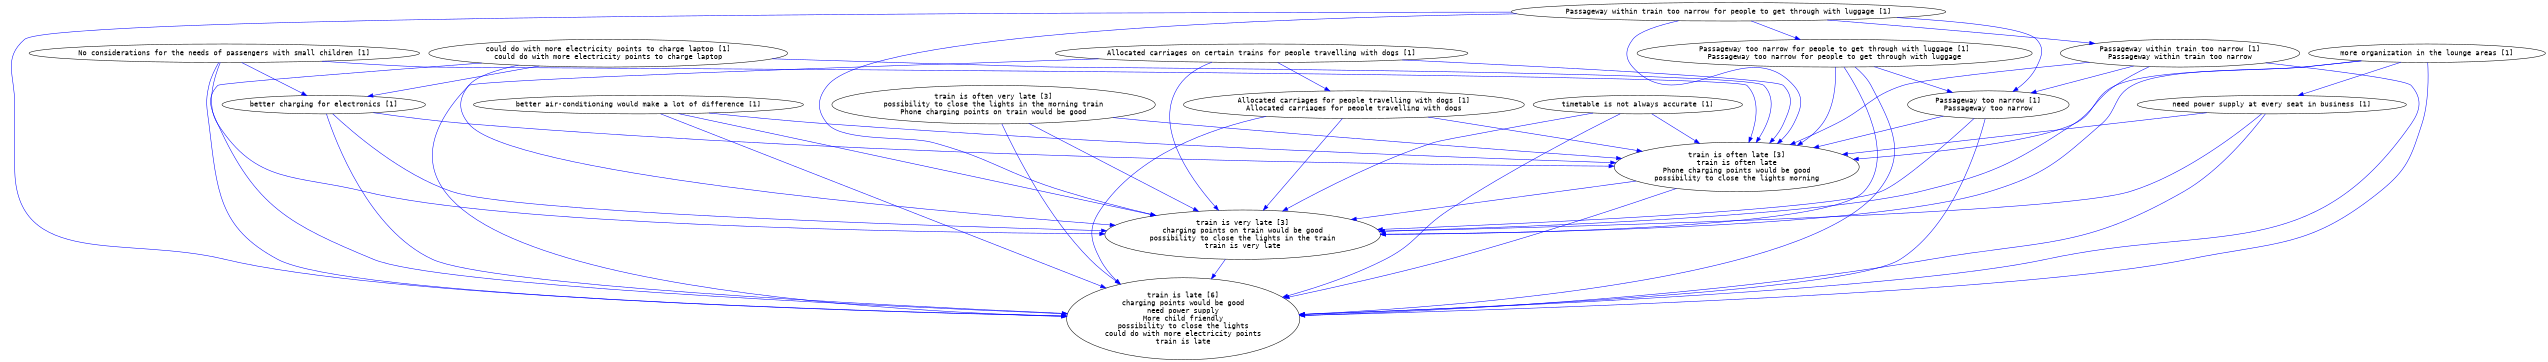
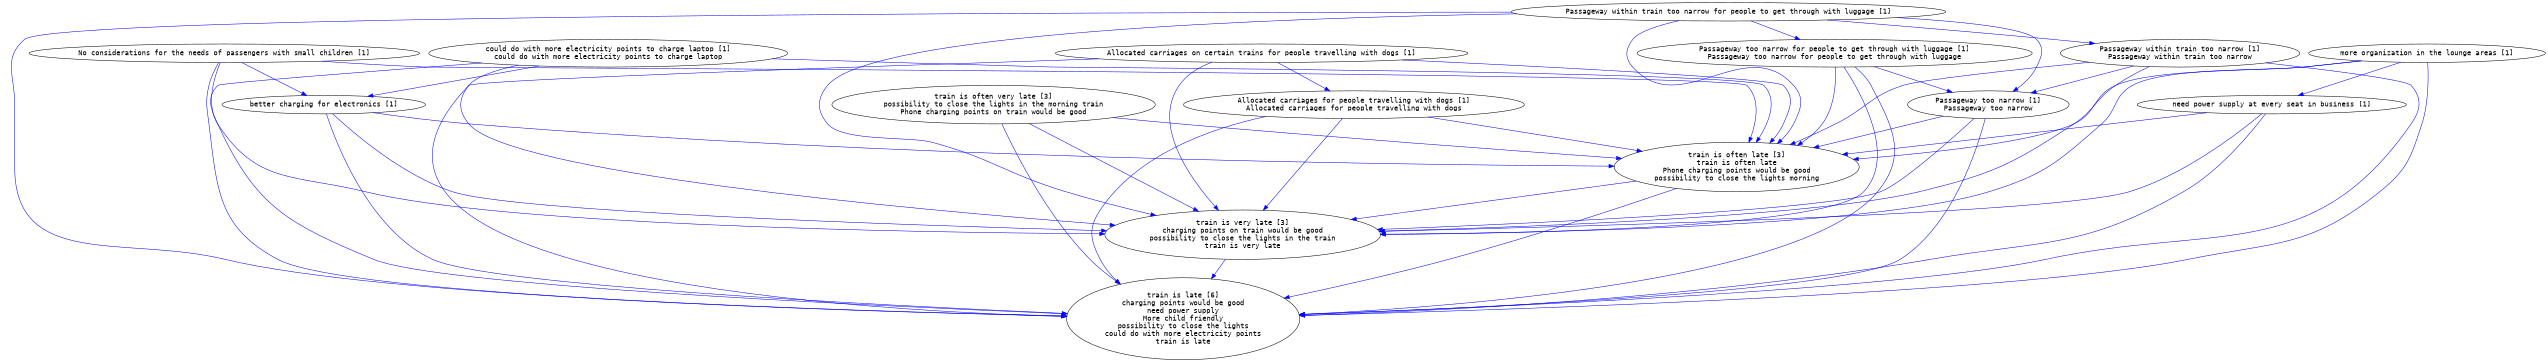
node "better air-conditioning would make a lot of difference [1]": removed
node "timetable is not always accurate [1]": removed
